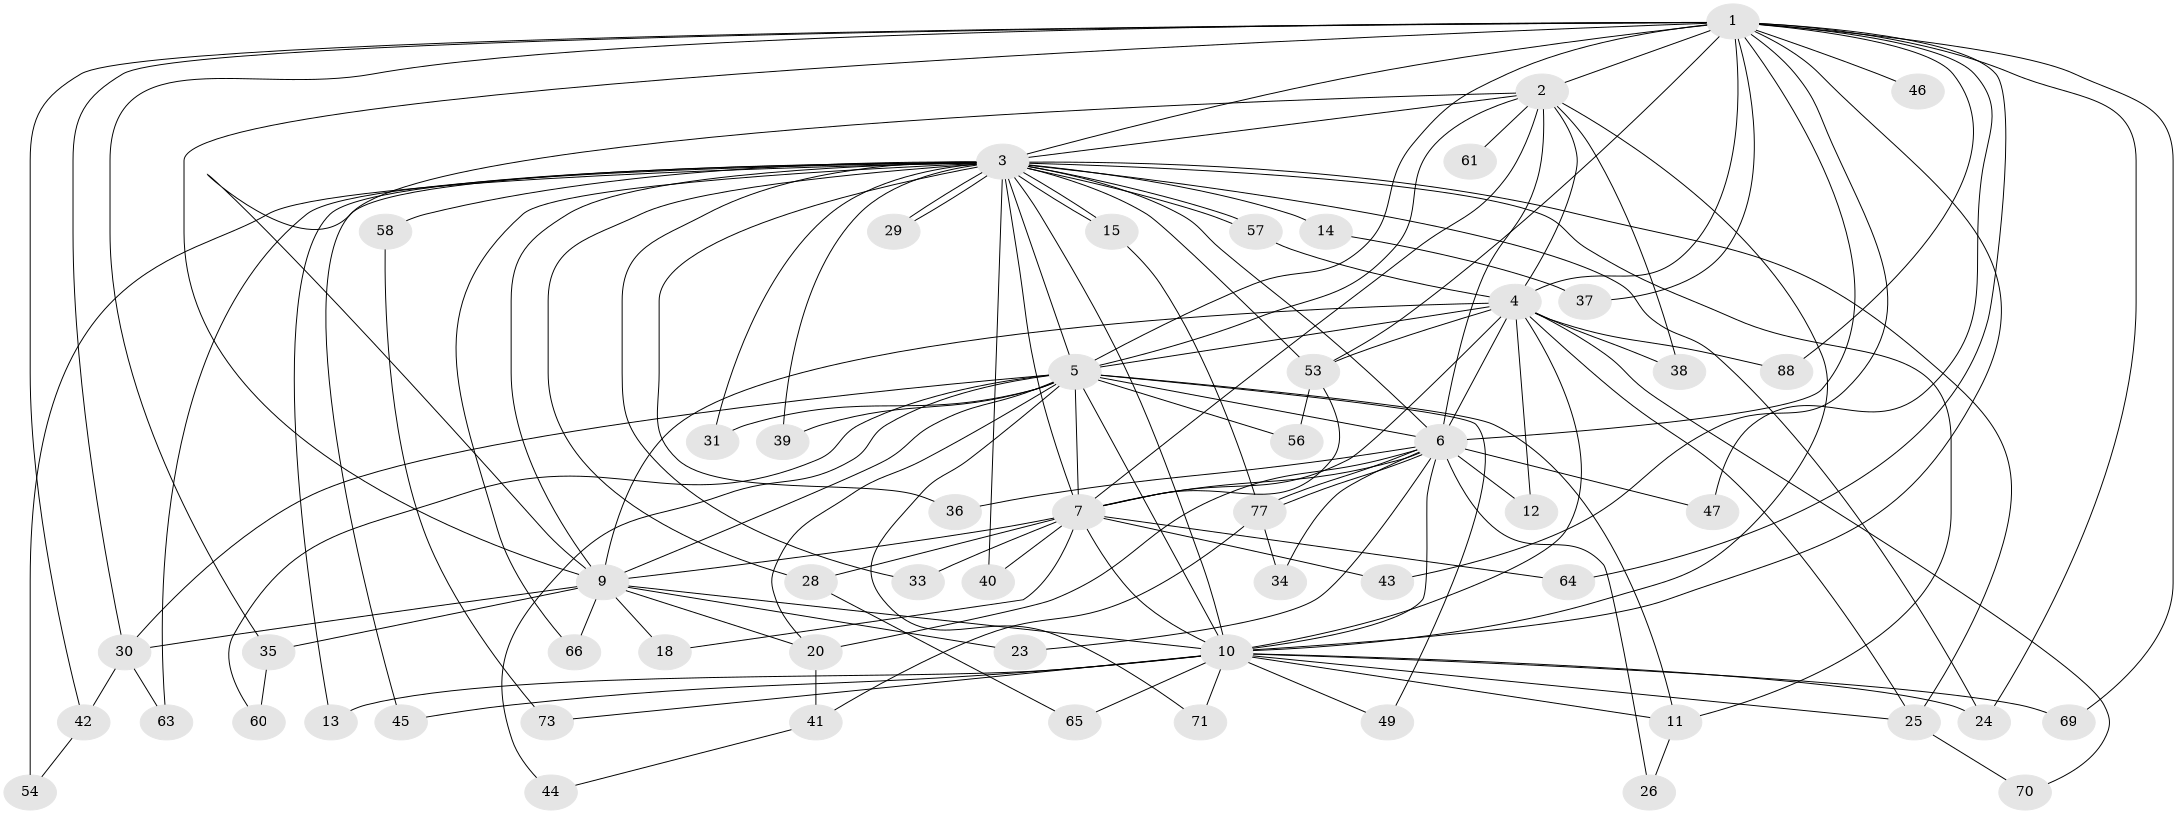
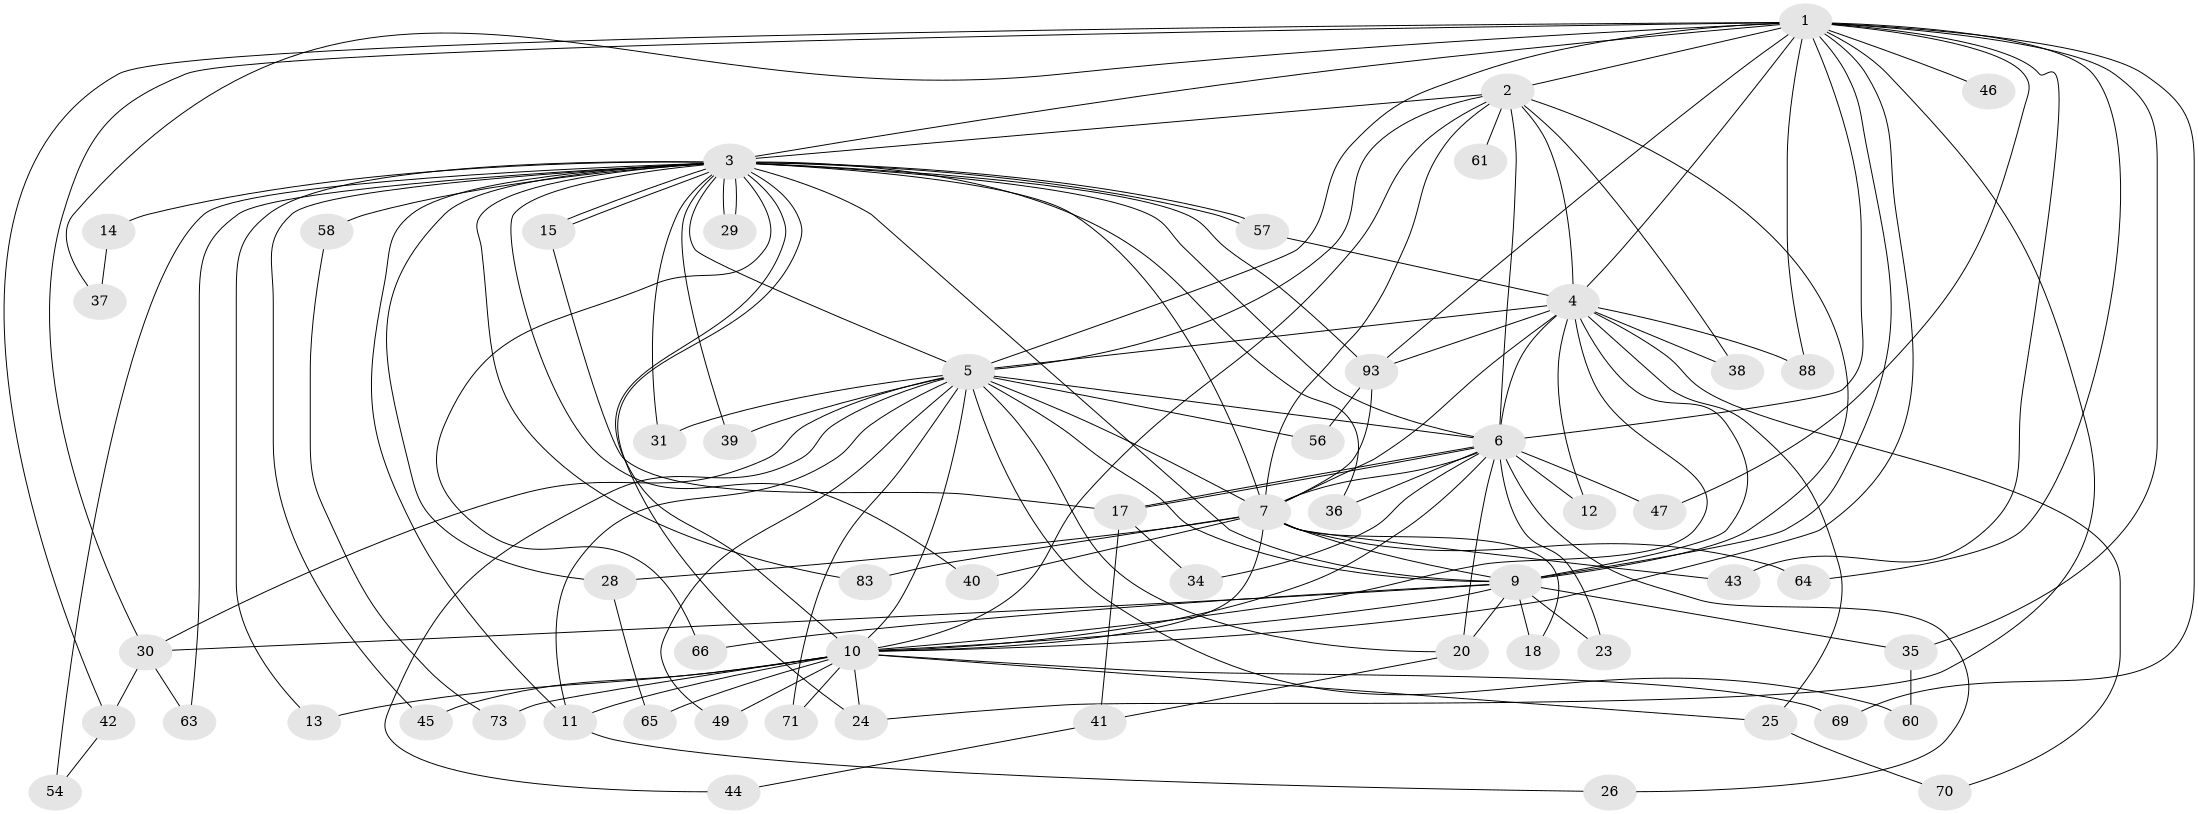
edge "3" -- "25": removed
node "53": label "53" -> "93"
node "77": label "77" -> "17"
node "33": label "33" -> "83"
